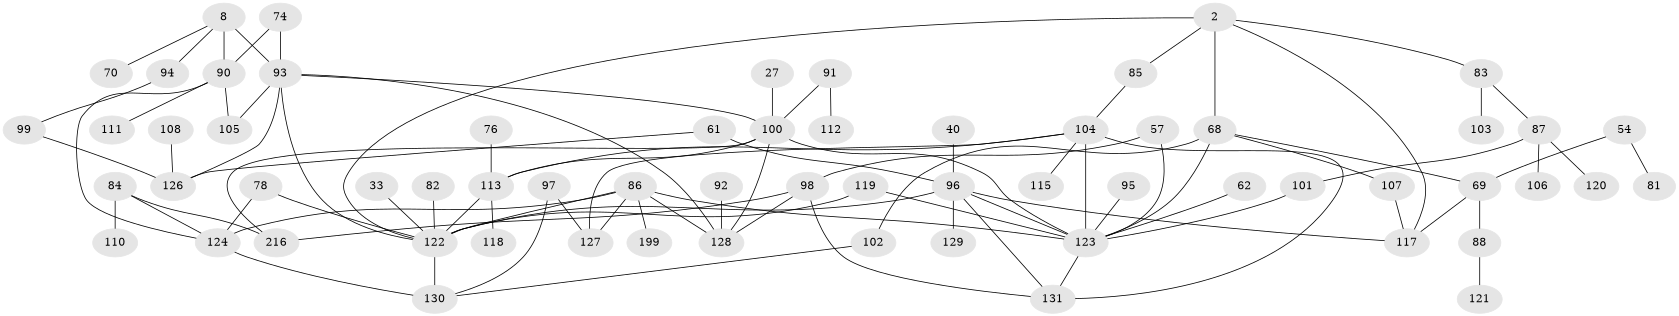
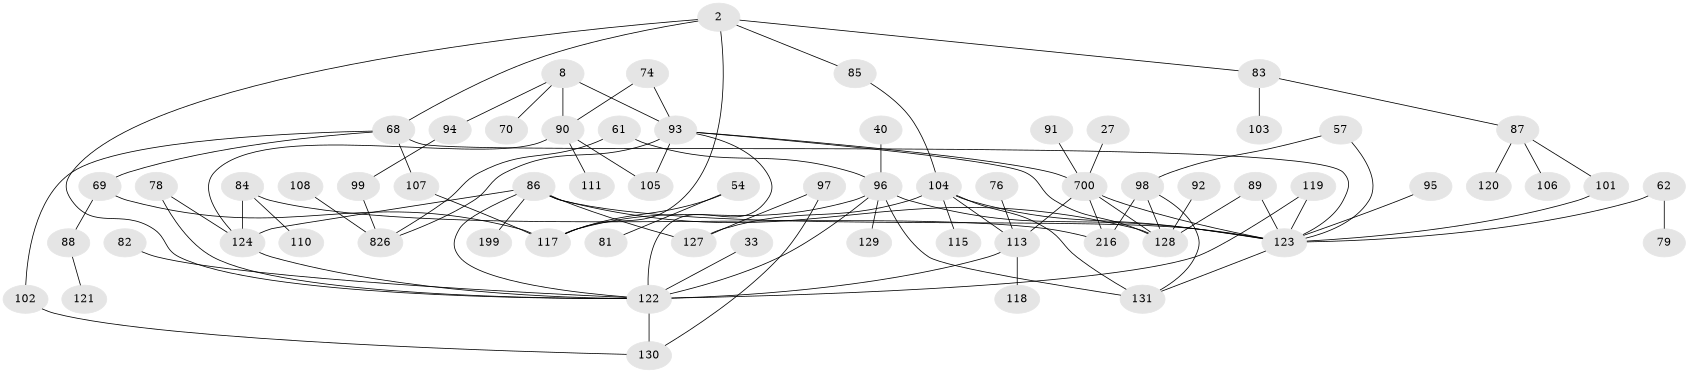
node "100": label "100" -> "700"
node "112": removed
edge "54" -- "69": now "54" -- "117"
node "126": label "126" -> "826"
node "89": added
node "79": added
edge "124" -- "130": now "124" -- "122"
